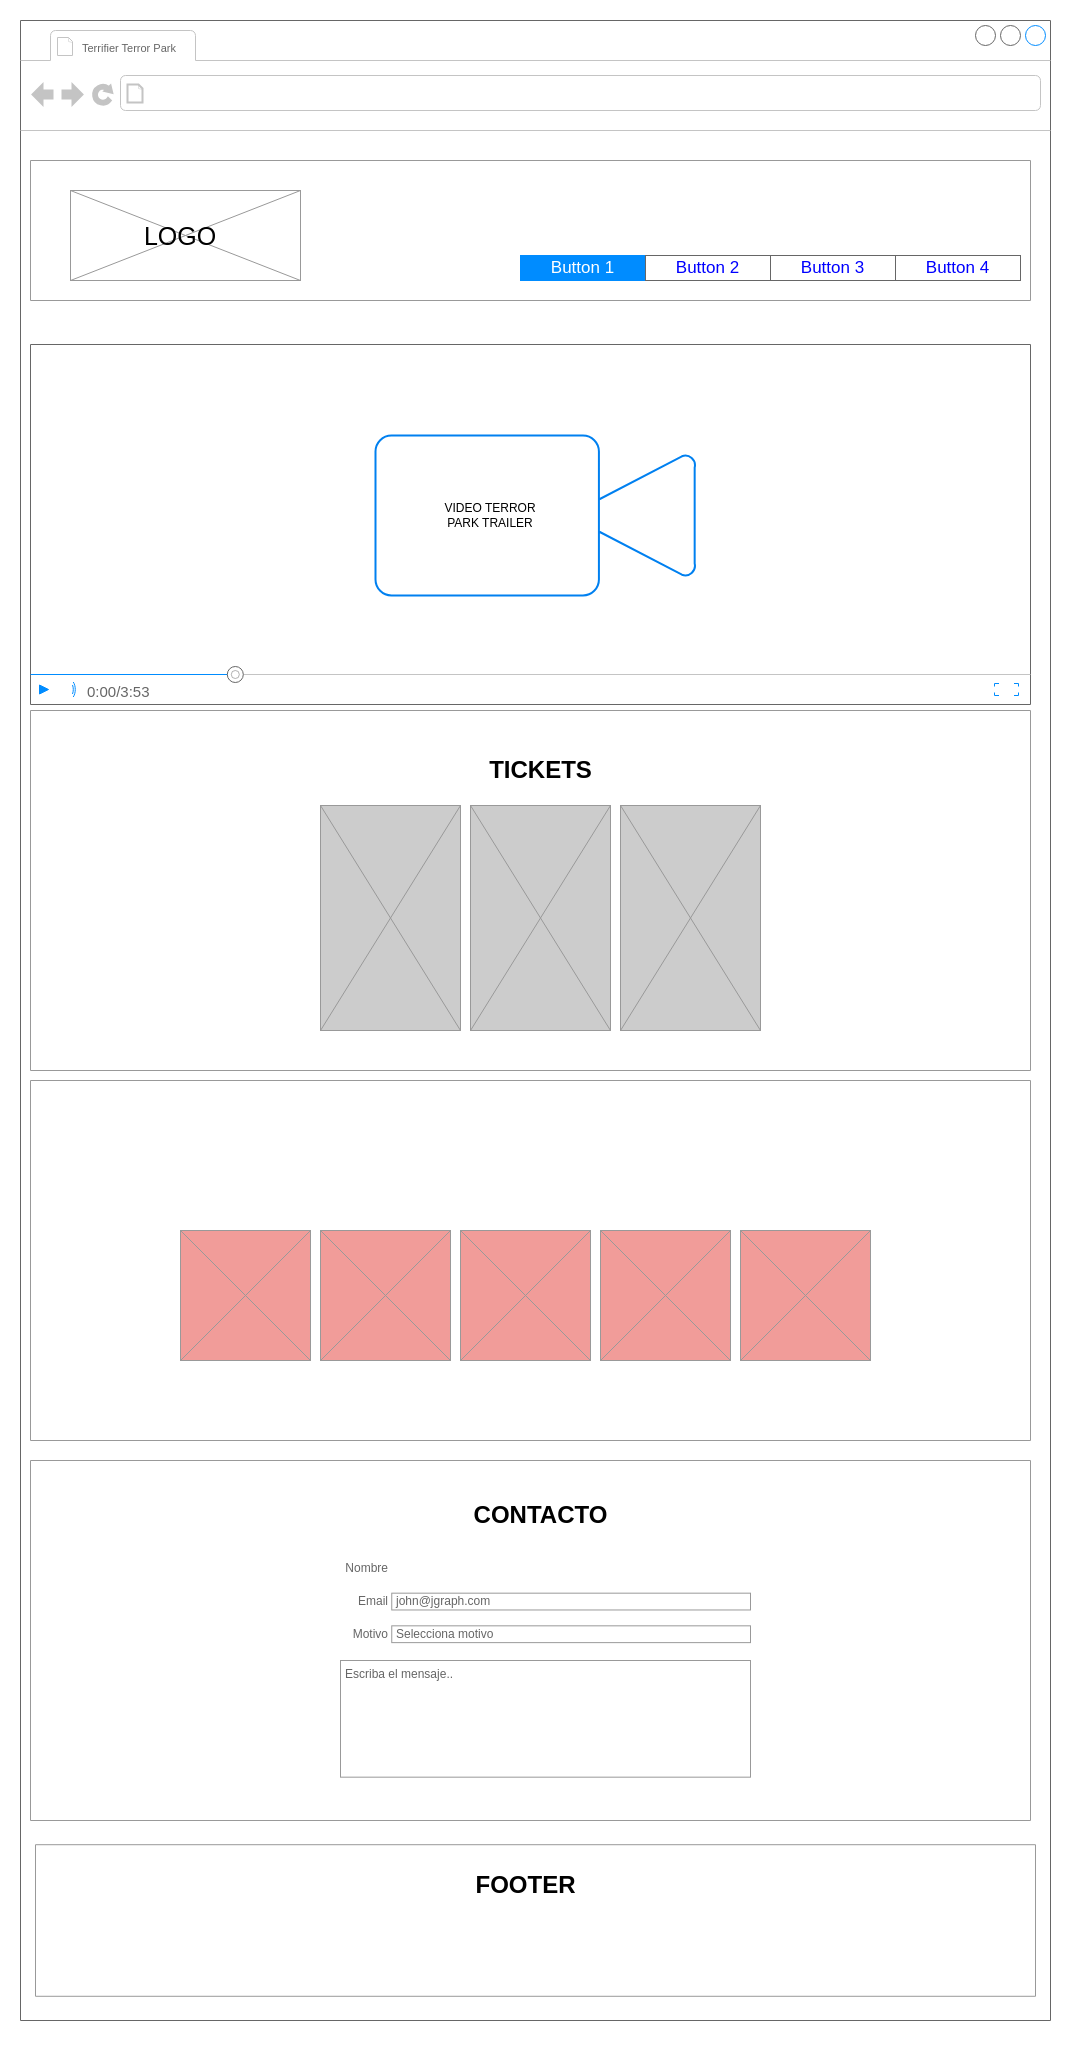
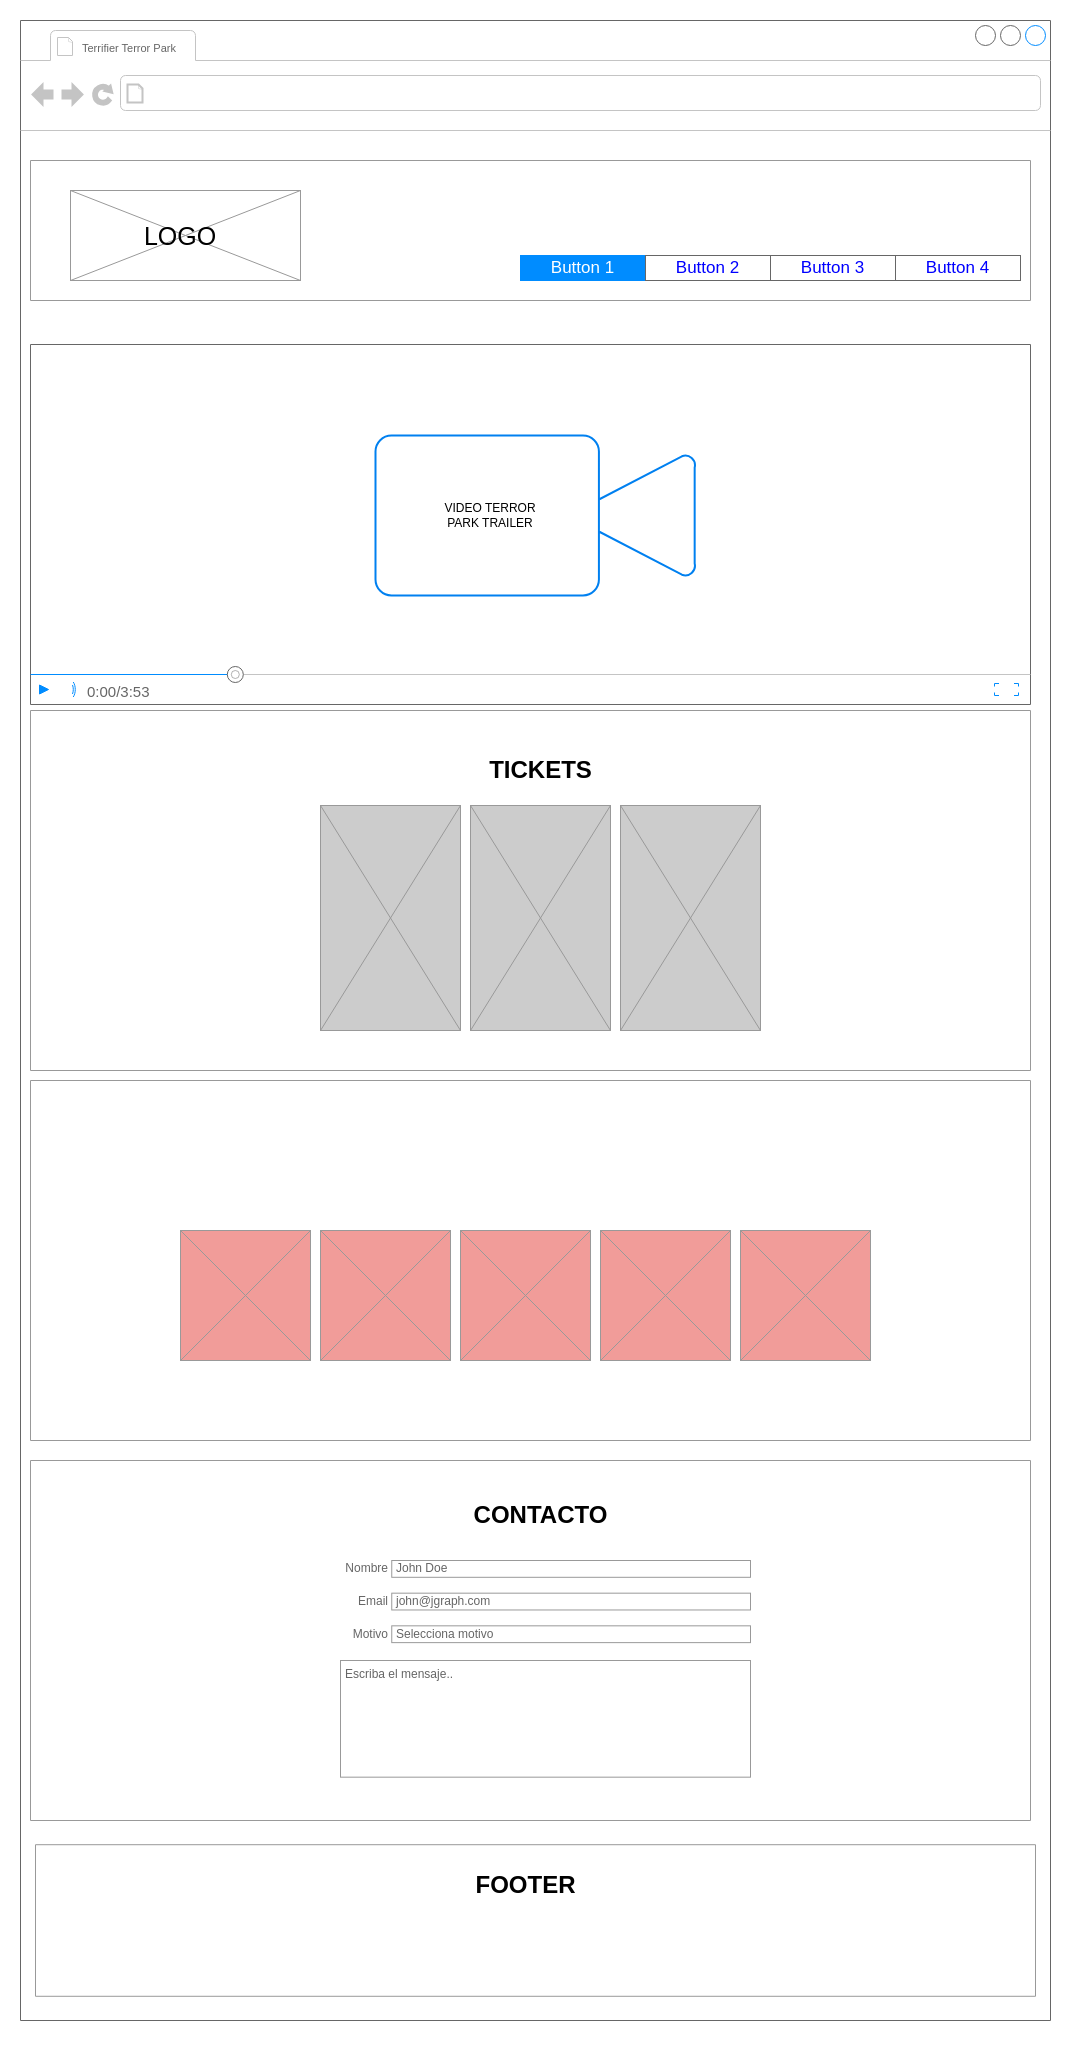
node "John Doe": added
